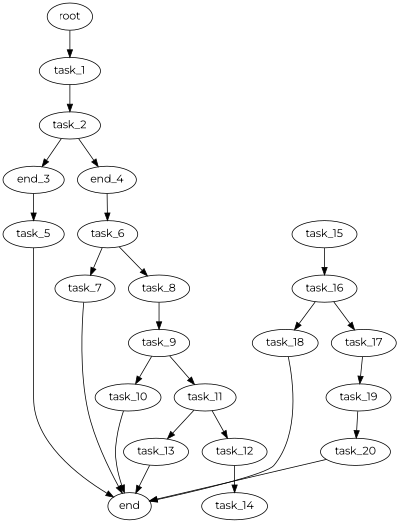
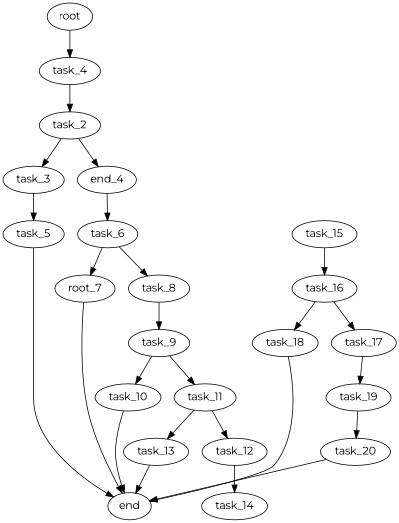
node "task_1": label "task_1" -> "task_4"
node "end_3": label "end_3" -> "task_3"
node "task_7": label "task_7" -> "root_7"
